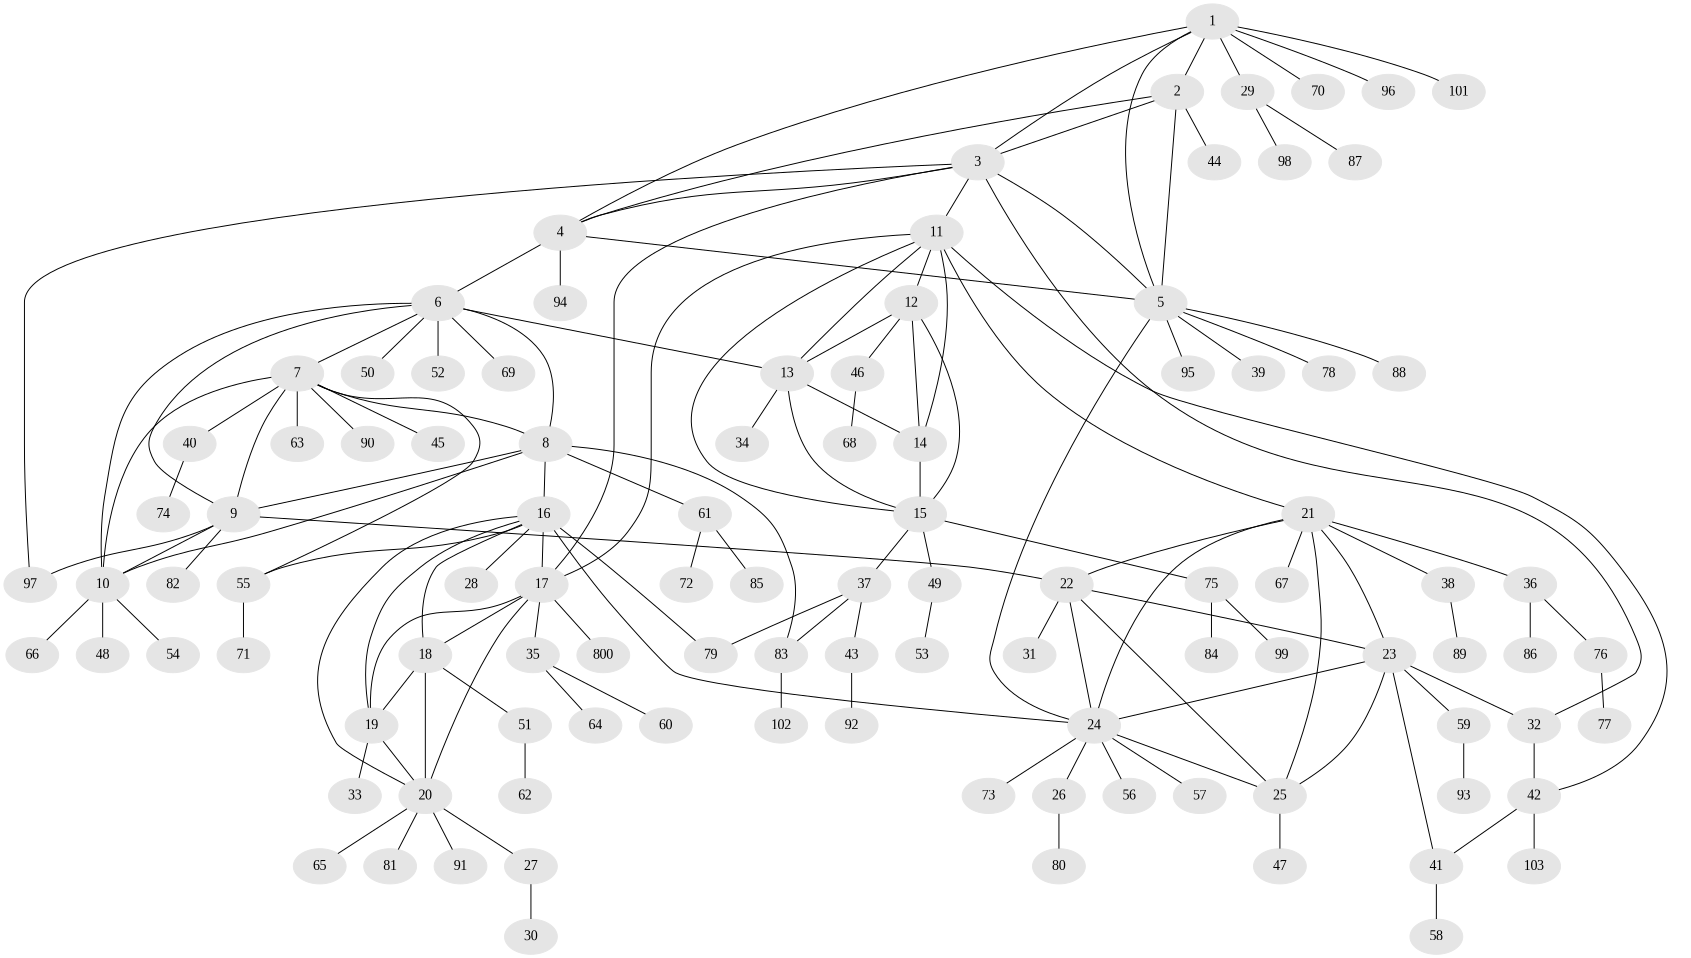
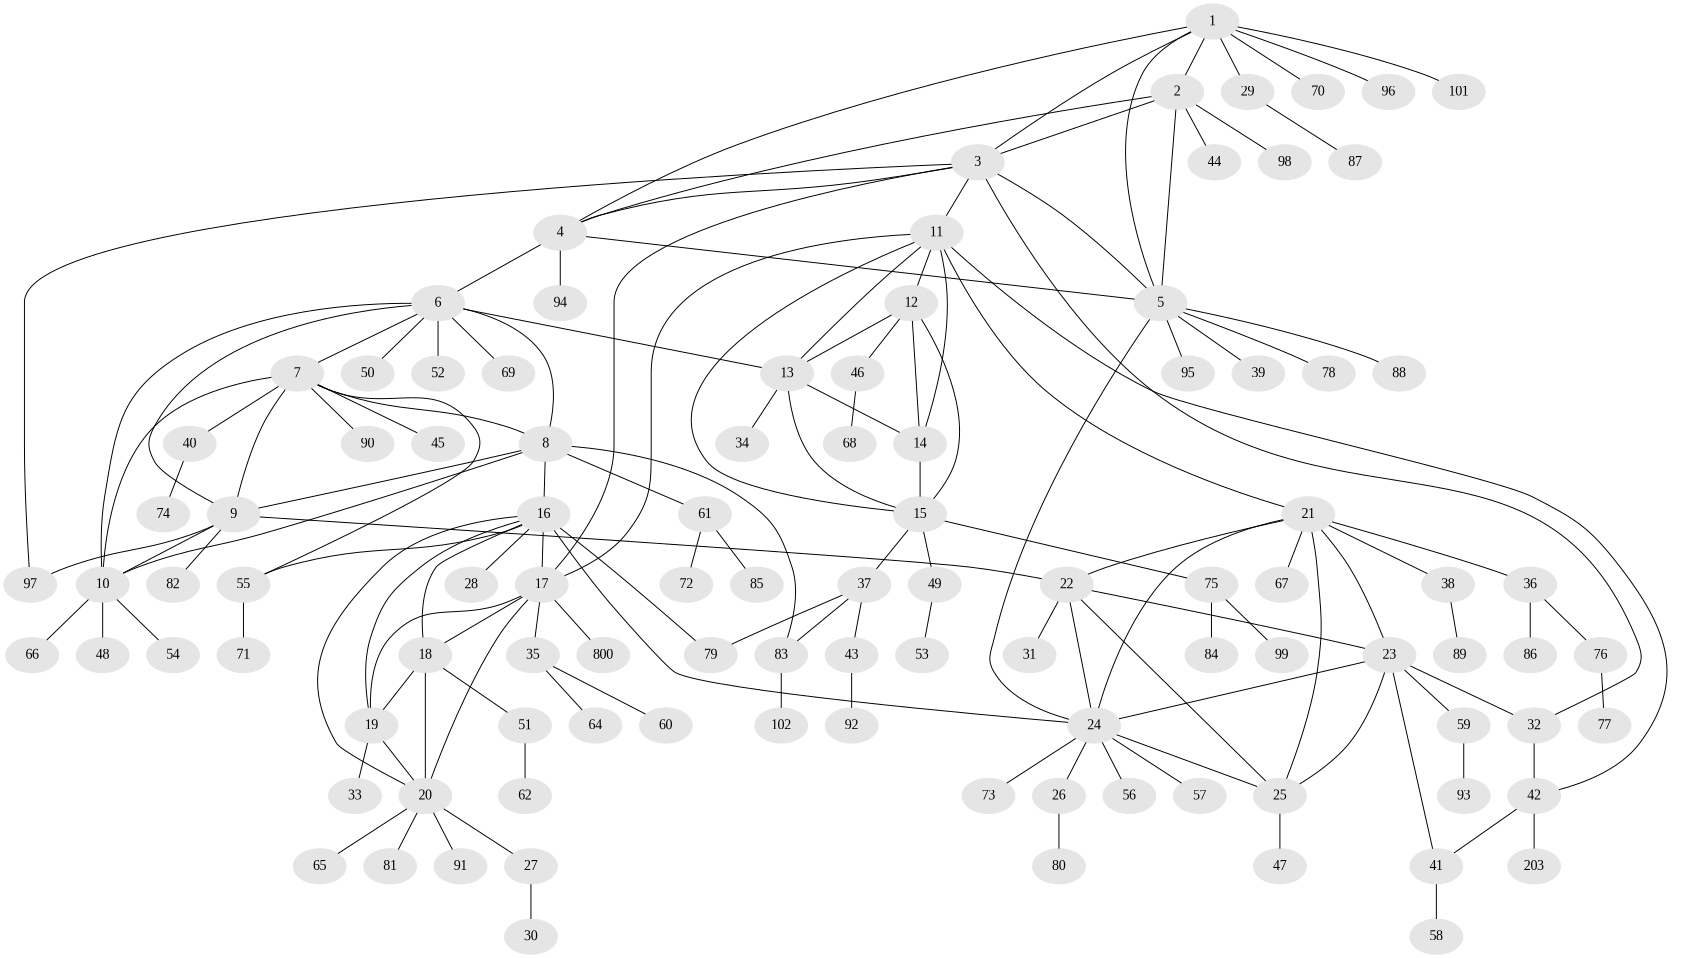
edge "29" -- "98": now "2" -- "98"
node "63": removed
node "103": label "103" -> "203"
